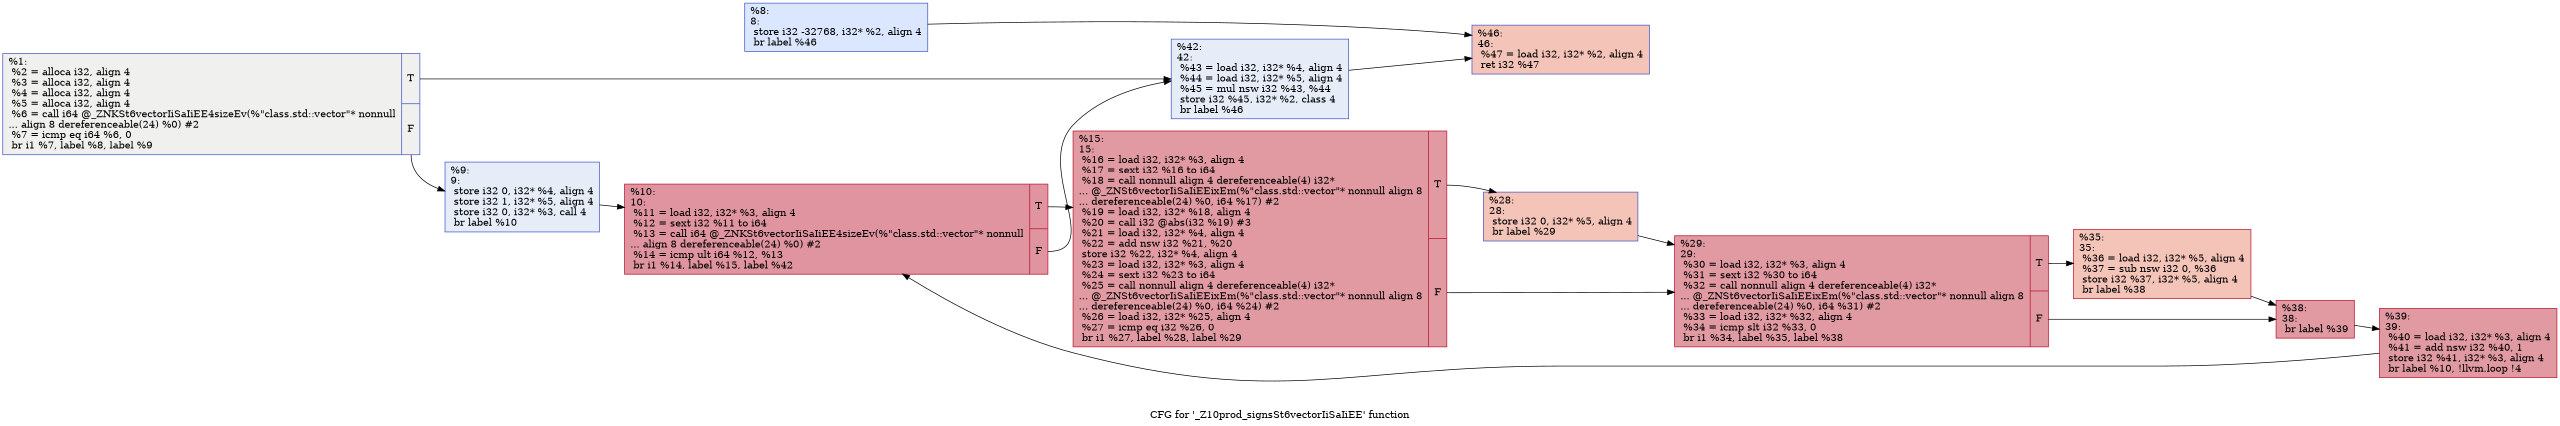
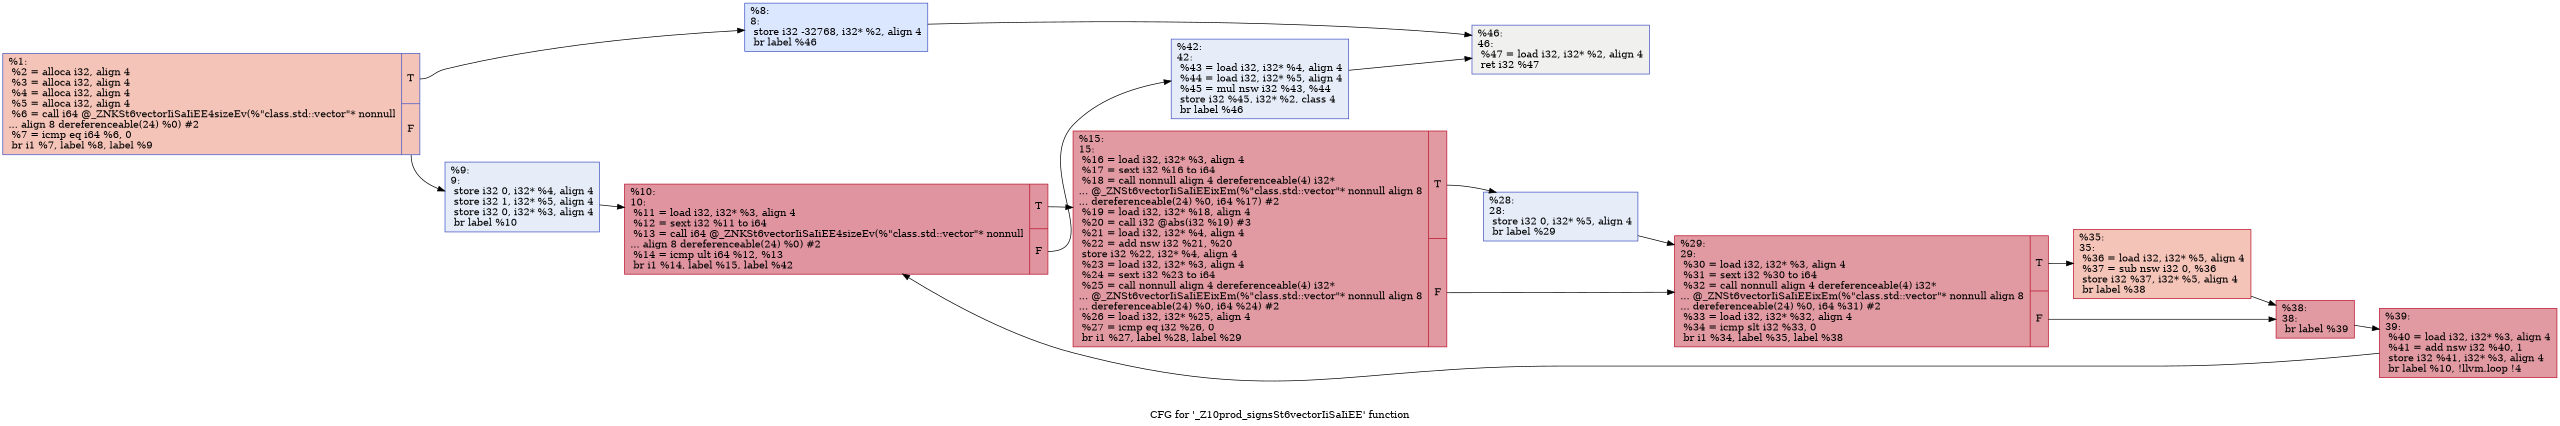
node "%46:": fillcolor #e97a5f70 -> #dedcdb70
edge "%1:" -> "%42:": now "%1:" -> "%8:"
node "%1:": fillcolor #dedcdb70 -> #e97a5f70
node "%9:": text "store i32 0, i32* %3, call 4" -> "store i32 0, i32* %3, align 4"
node "%28:": fillcolor #e97a5f70 -> #c7d7f070
